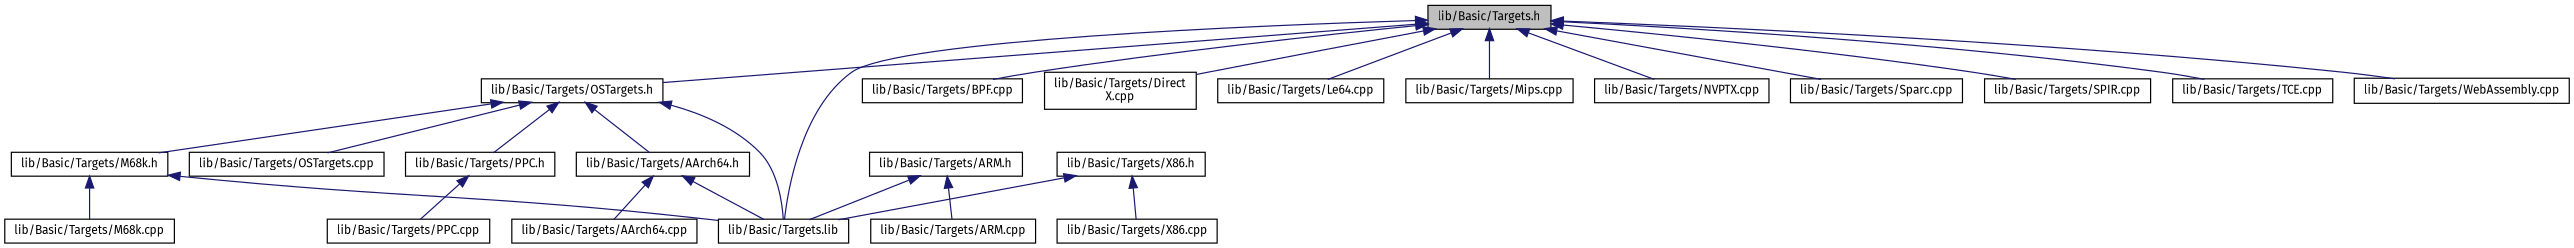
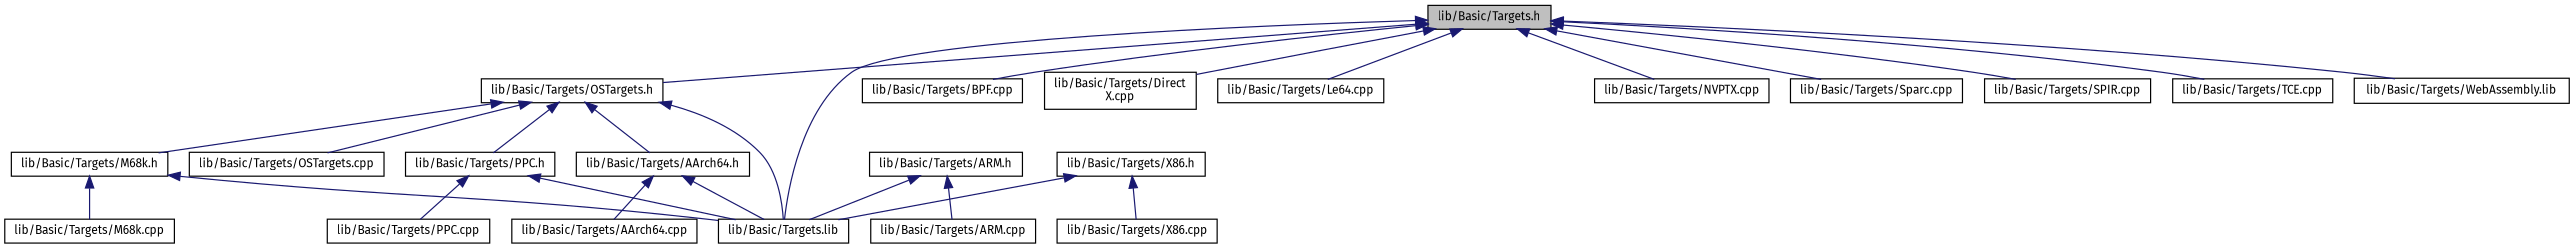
node "lib/Basic/Targets/Mips.cpp": removed
node "lib/Basic/Targets/WebAssembly.cpp": label "lib/Basic/Targets/WebAssembly.cpp" -> "lib/Basic/Targets/WebAssembly.lib"
edge "lib/Basic/Targets.lib" -> "lib/Basic/Targets/PPC.h": added
